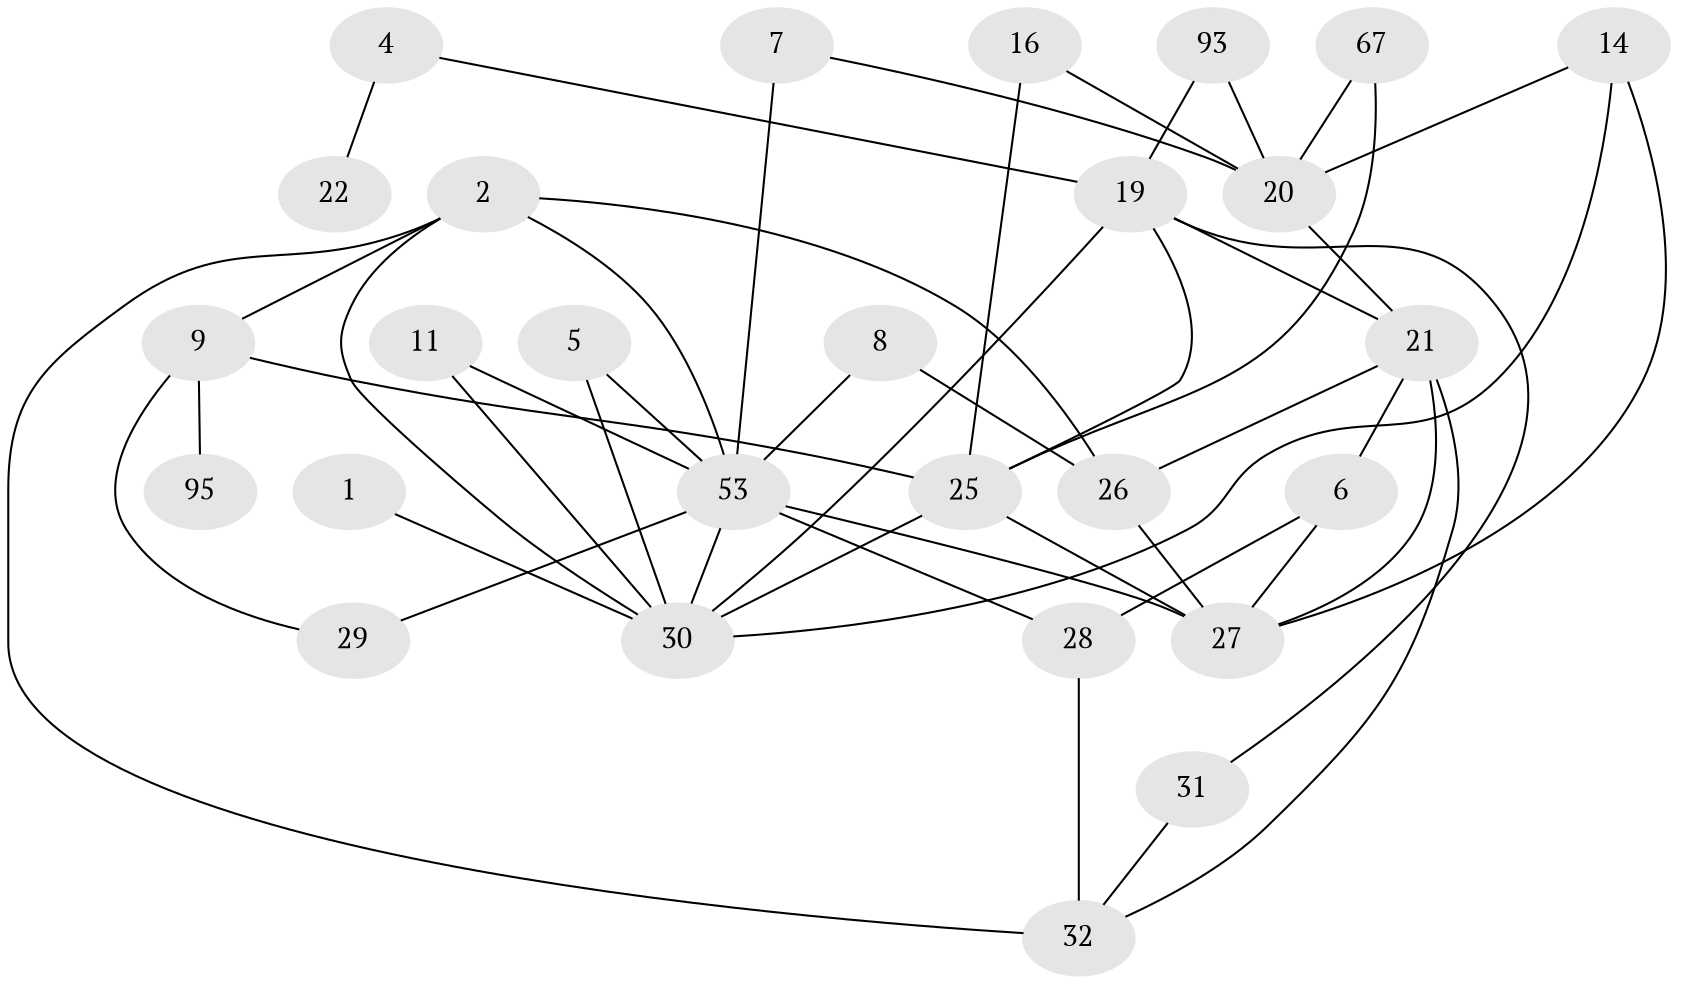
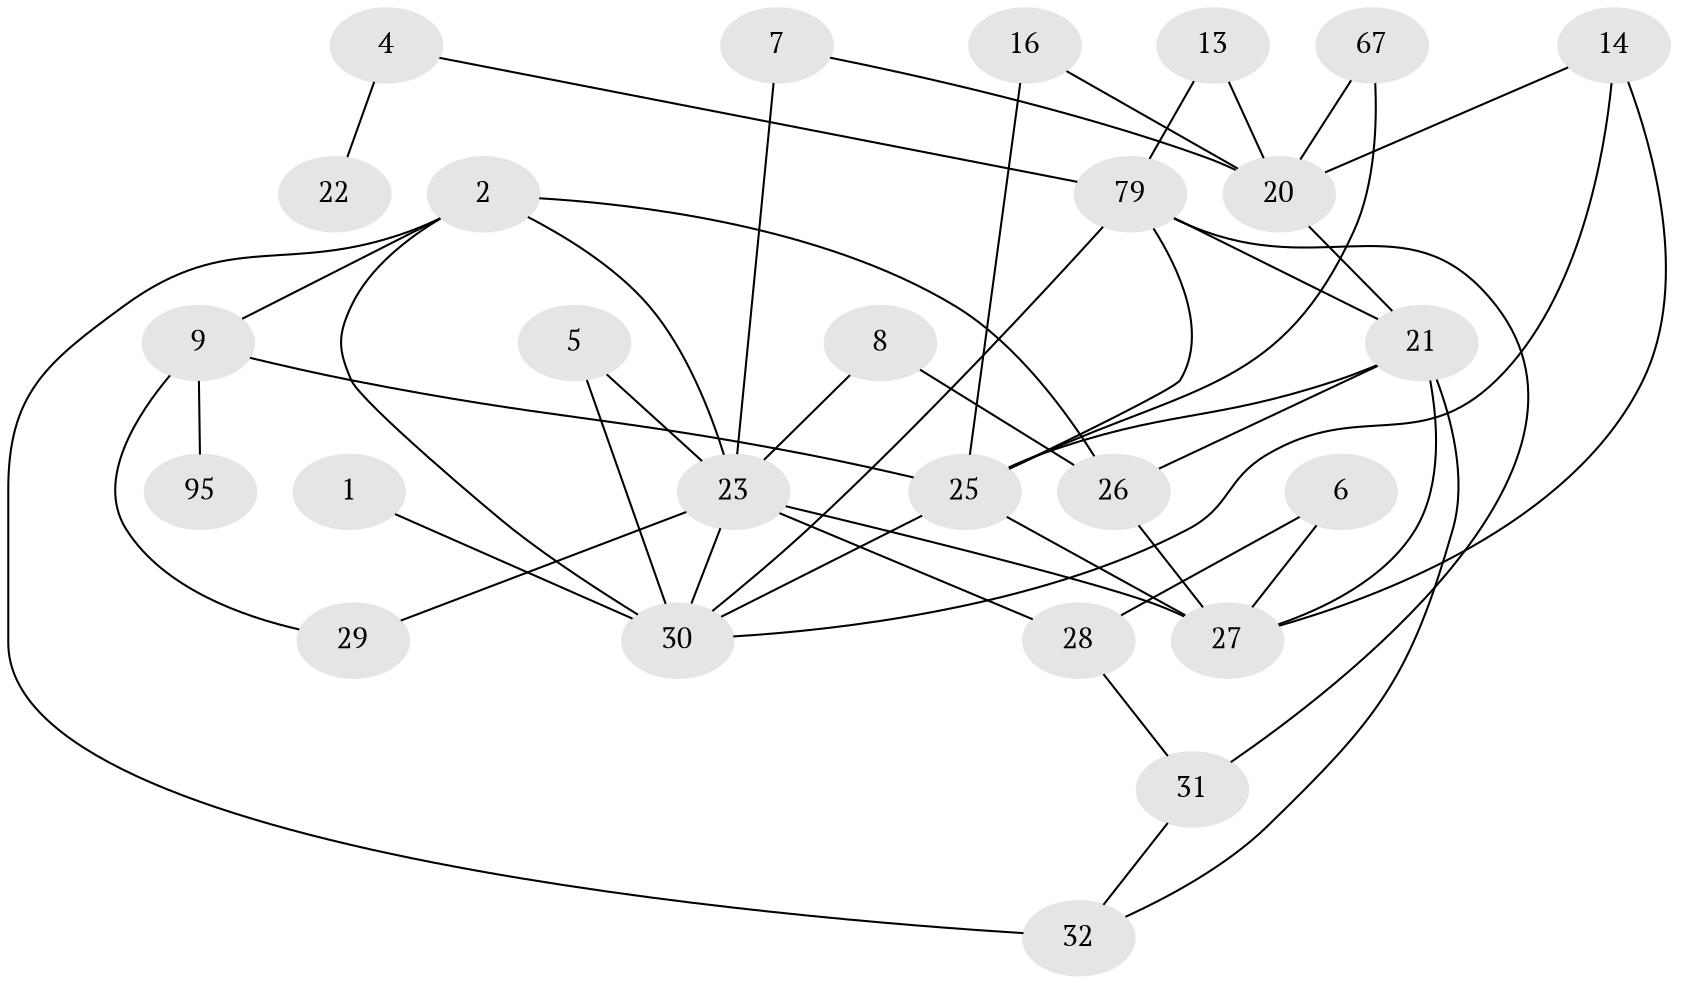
node "93": label "93" -> "13"
node "19": label "19" -> "79"
node "11": removed
edge "21" -- "6": now "21" -- "25"
node "53": label "53" -> "23"
edge "28" -- "32": now "28" -- "31"
